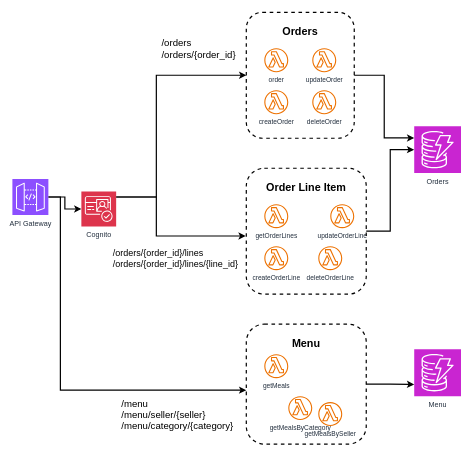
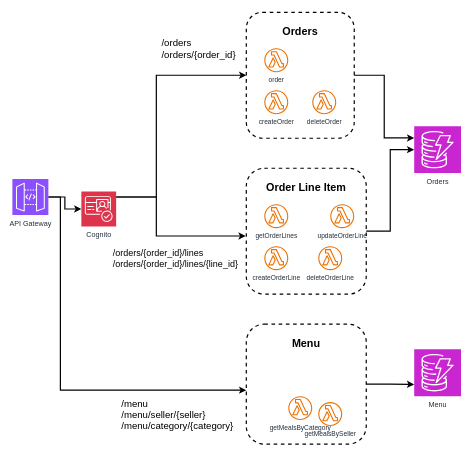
node "updateOrder": removed
node "getMeals": removed
